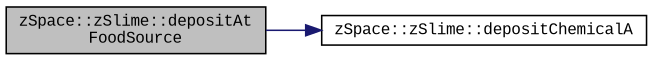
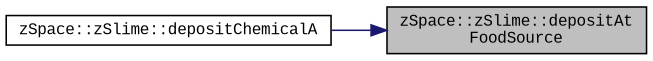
edge "zSpace::zSlime::depositAt FoodSource" -> "zSpace::zSlime::depositChemicalA": reversed
